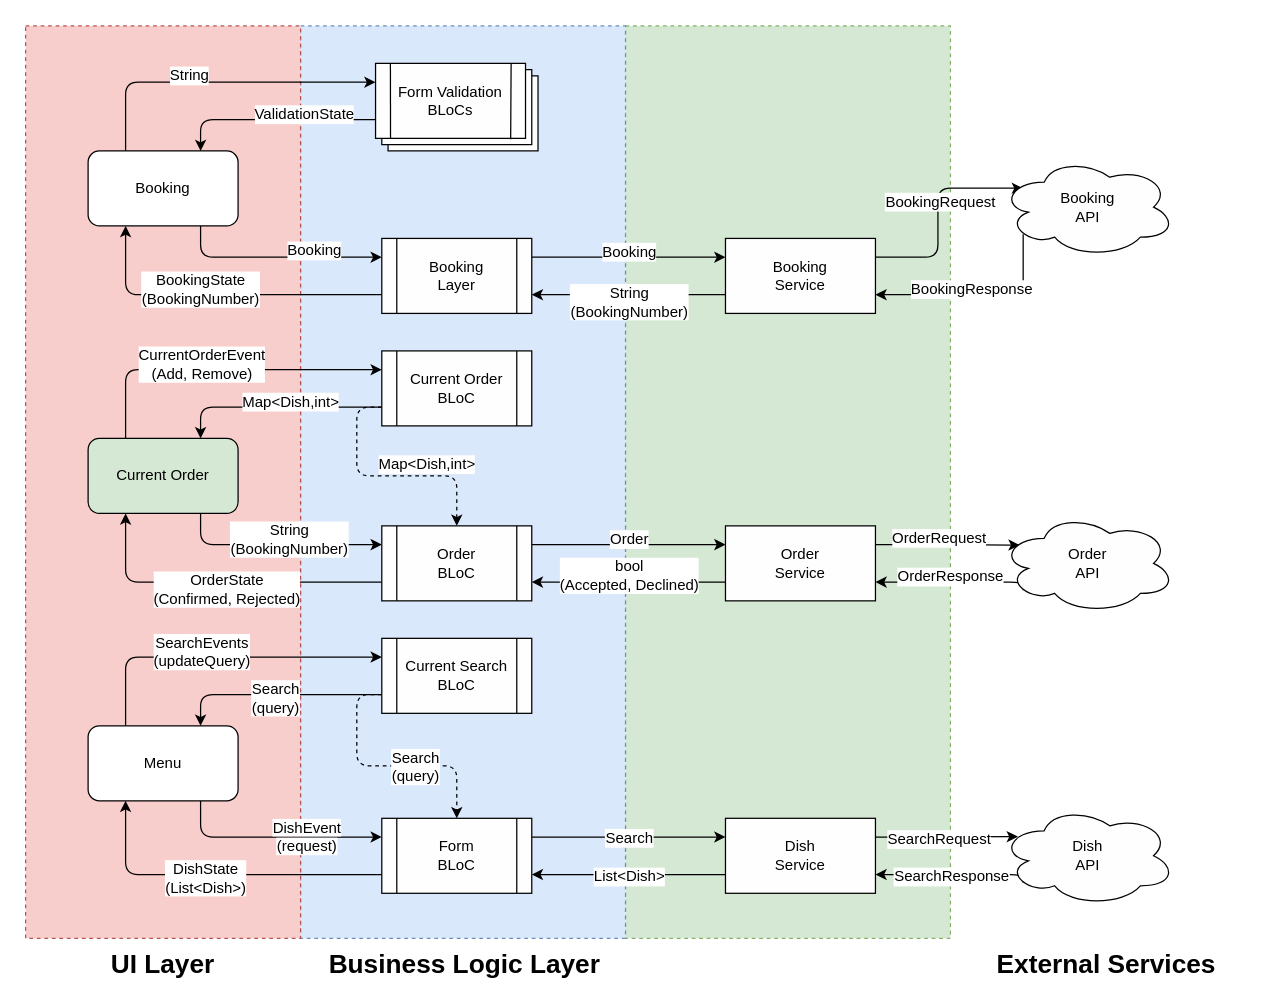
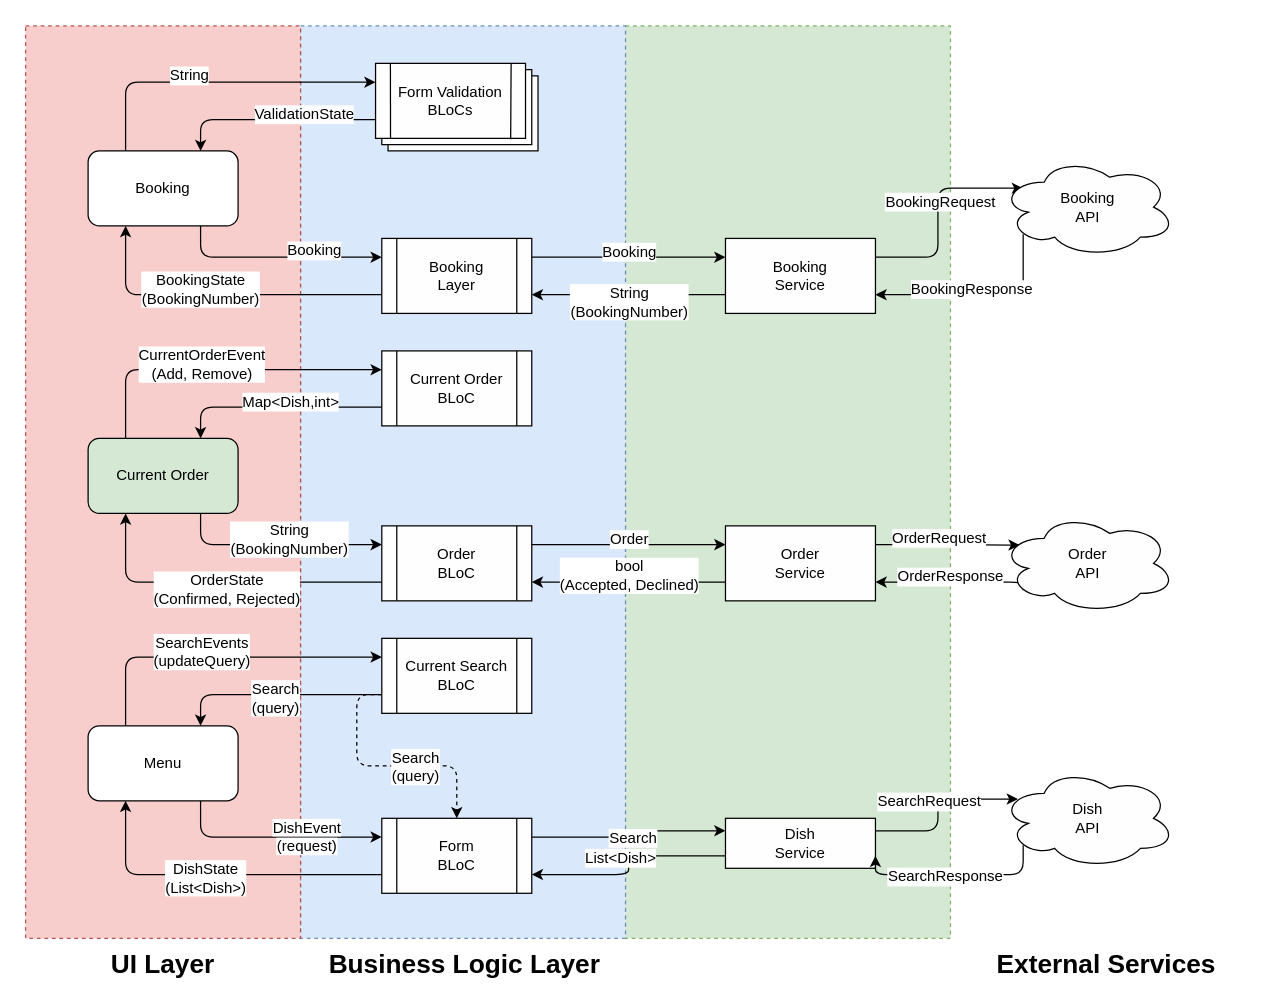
edge "Current Order BLoC" -> "Order BLoC": removed, label "Map<Dish,int>"
node "Dish Service": size 150x75 -> 150x50
node "Dish API": moved (1088, 856) -> (1088, 818)
